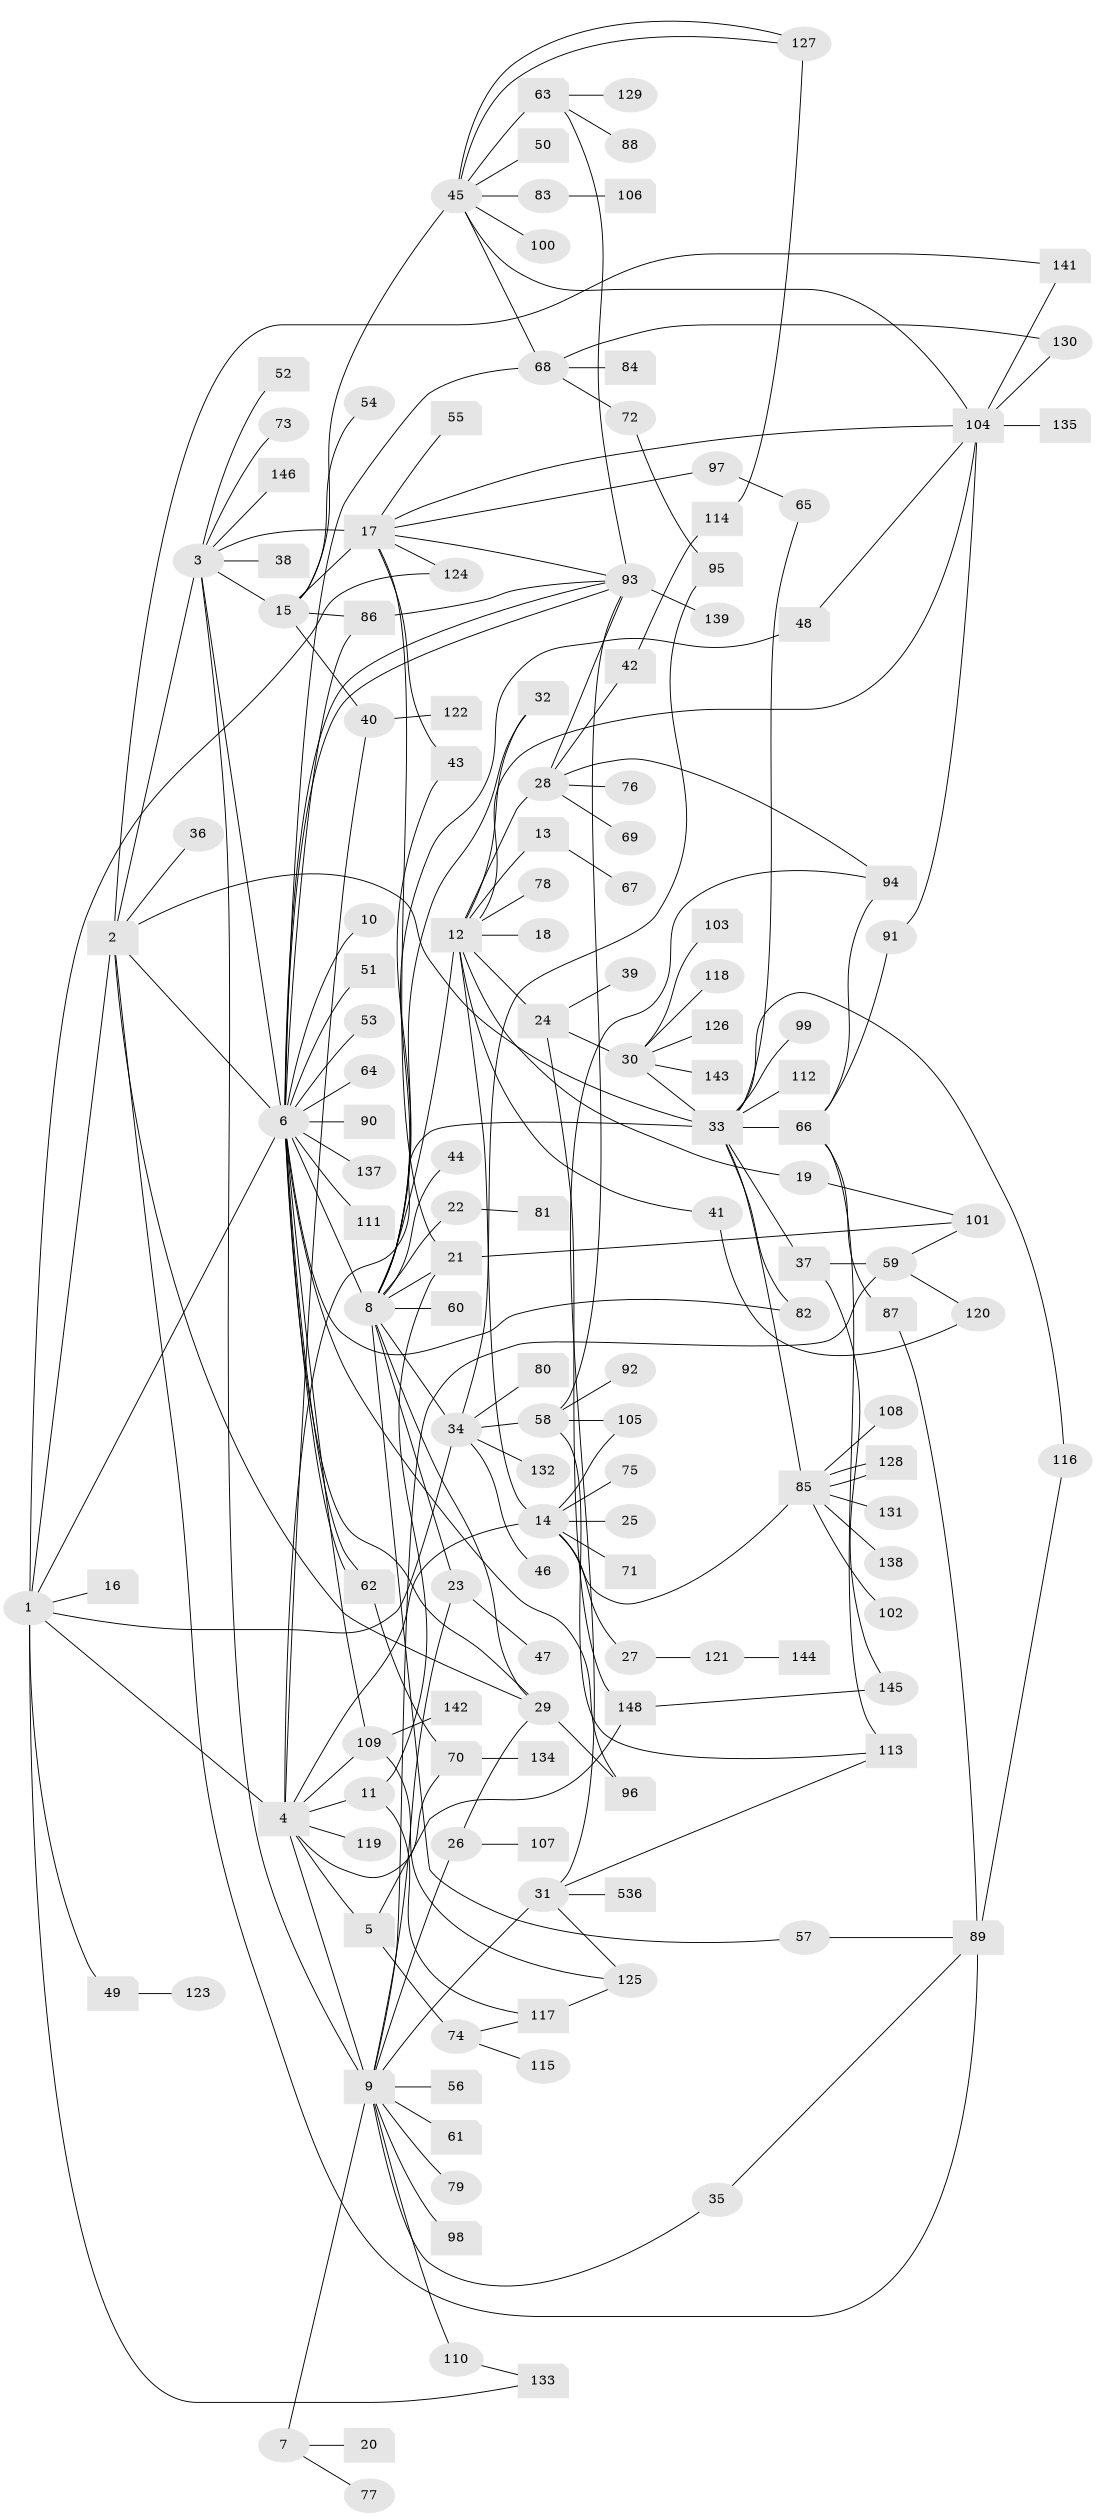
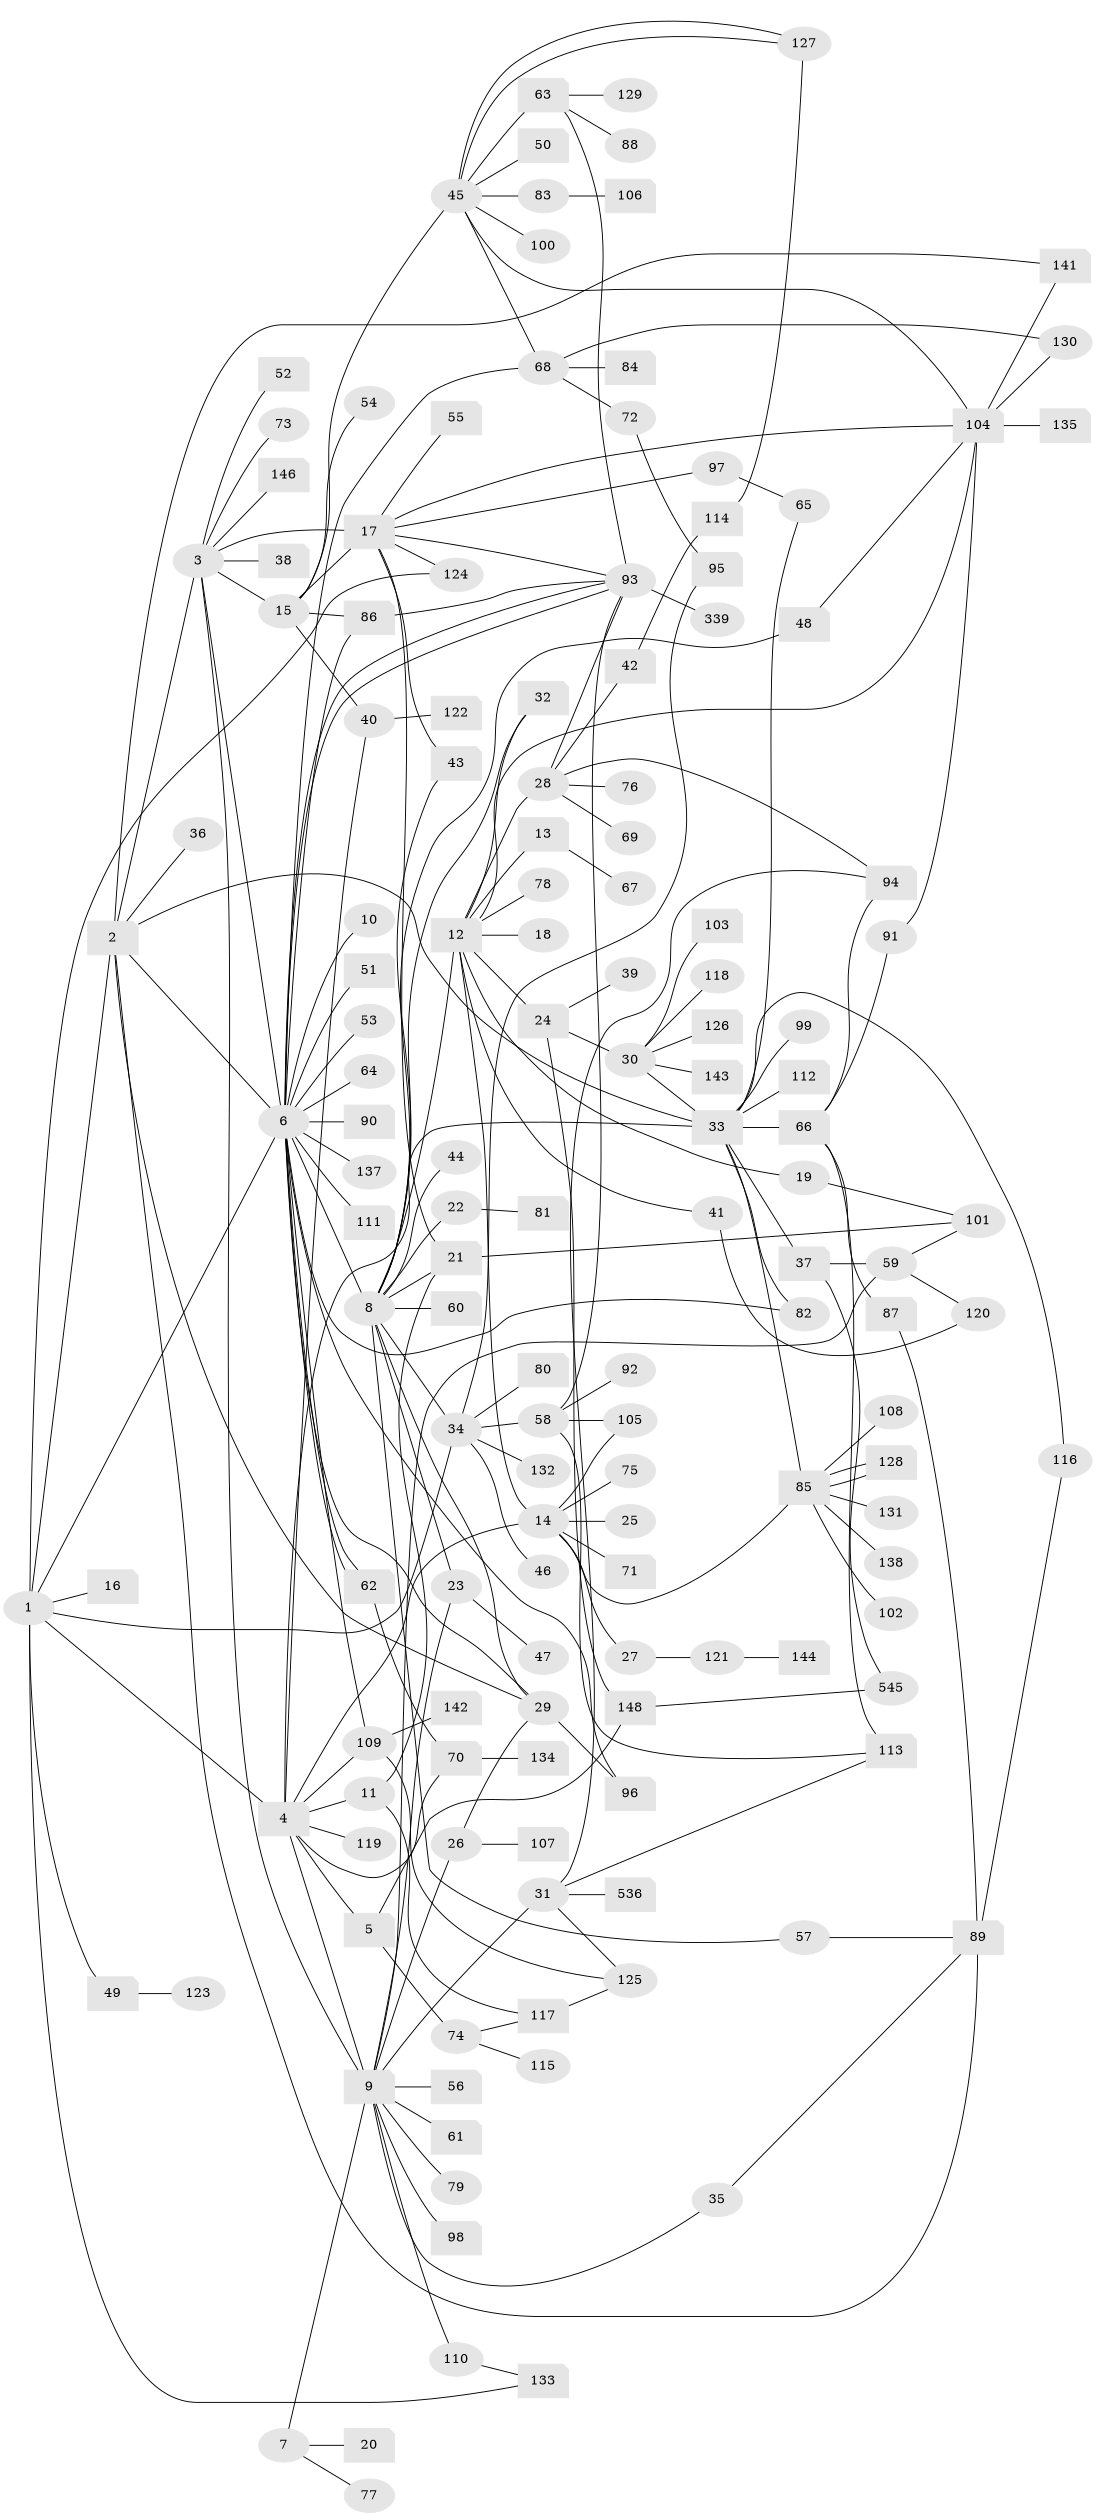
node "139": label "139" -> "339"
node "145": label "145" -> "545"
